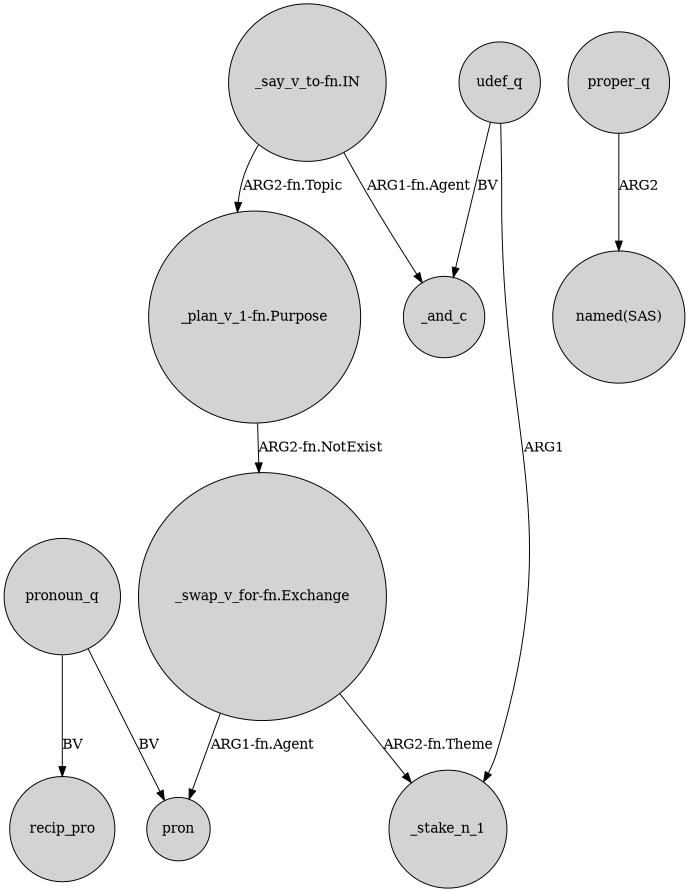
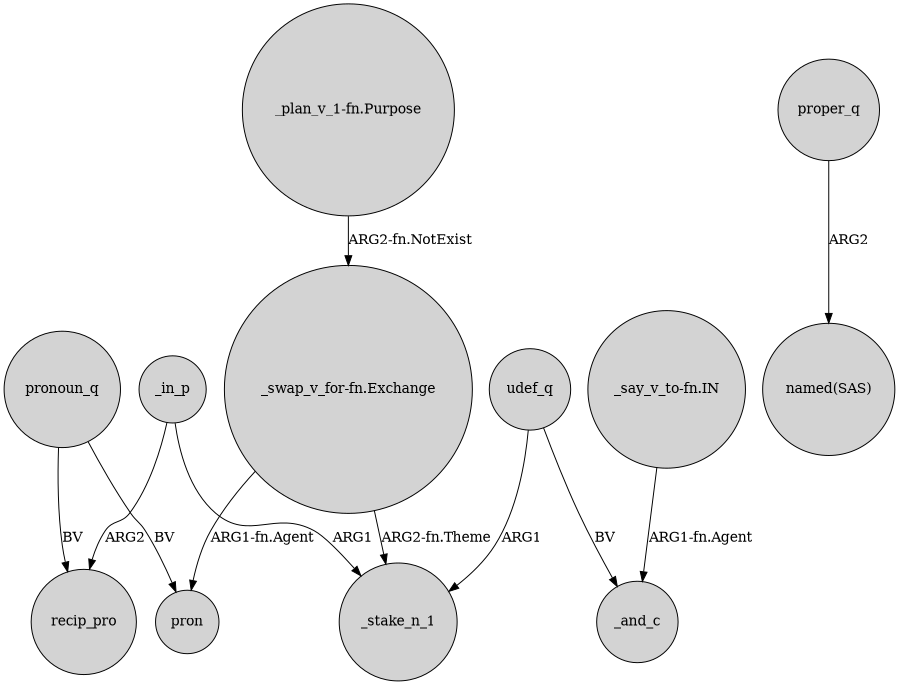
edge "_say_v_to-fn.IN" -> "_plan_v_1-fn.Purpose": removed, label "ARG2-fn.Topic"
node "_in_p": added
